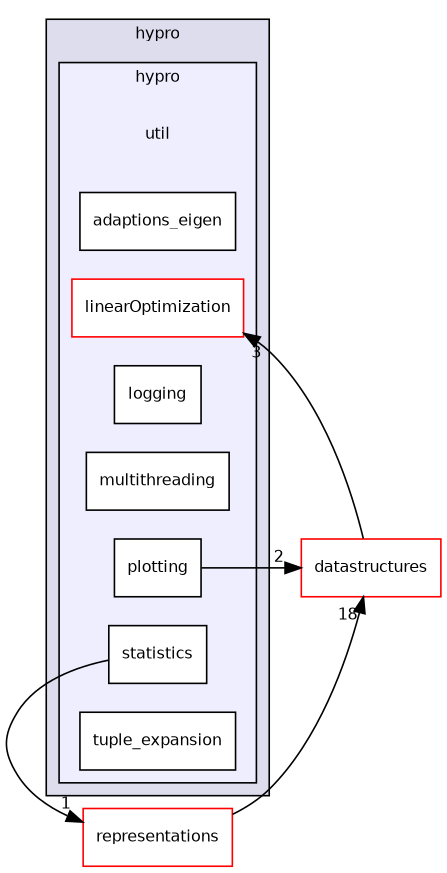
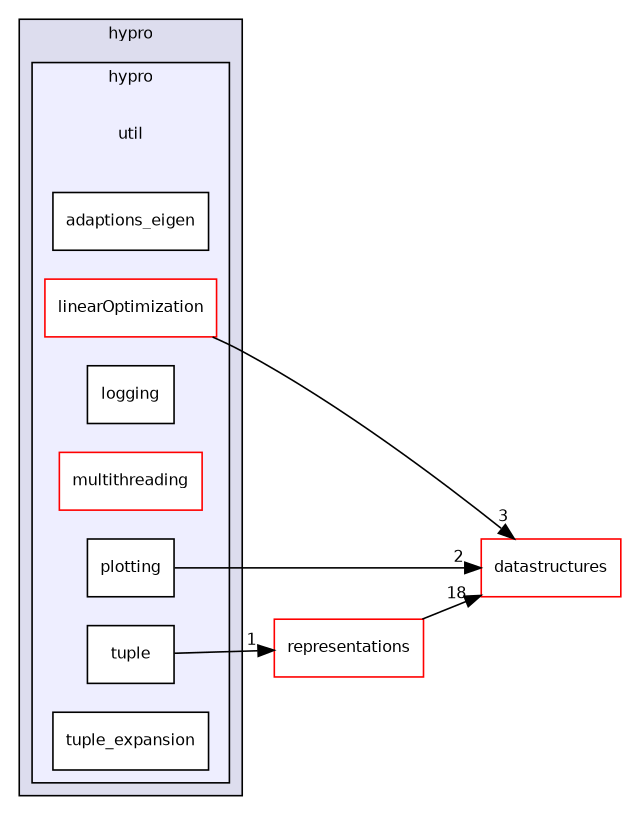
edge "datastructures" -> "linearOptimization": reversed
node "multithreading": color black -> red
node "statistics": label "statistics" -> "tuple"
